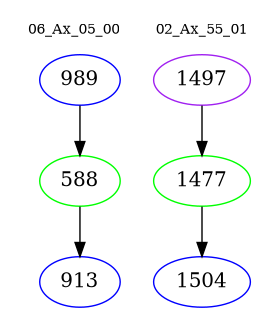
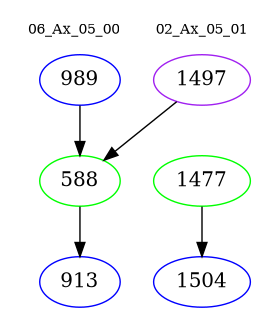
cluster "02_Ax_55_01": label "02_Ax_55_01" -> "02_Ax_05_01"
edge "1497" -> "1477": now "1497" -> "588"
